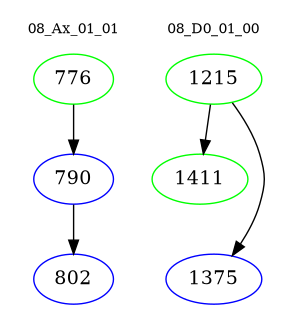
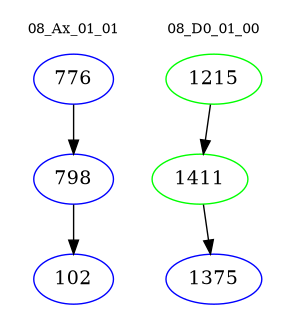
node "776": color green -> blue
edge "1215" -> "1375": now "1411" -> "1375"
node "790": label "790" -> "798"
node "802": label "802" -> "102"
